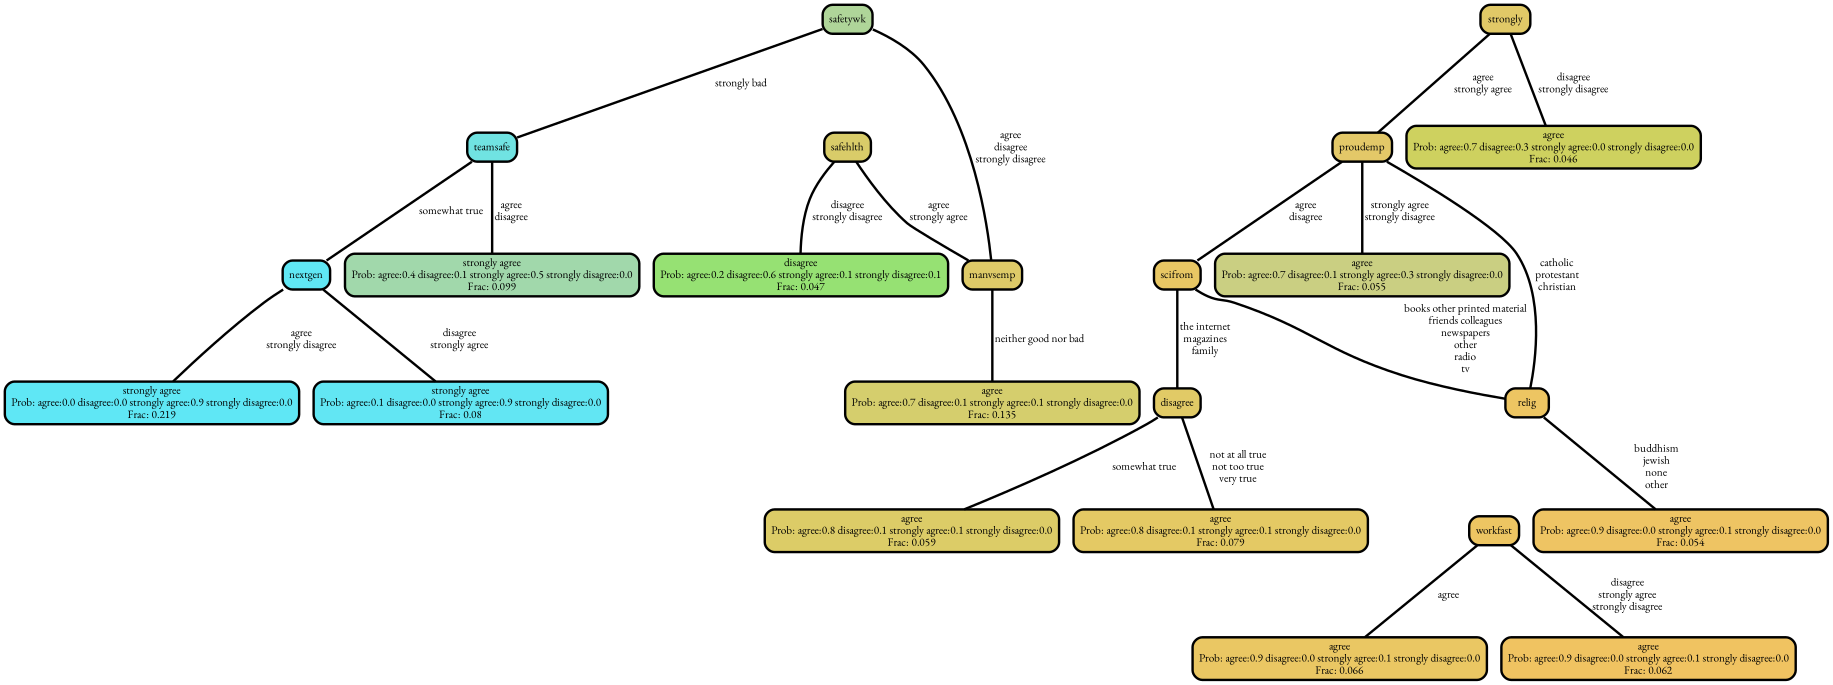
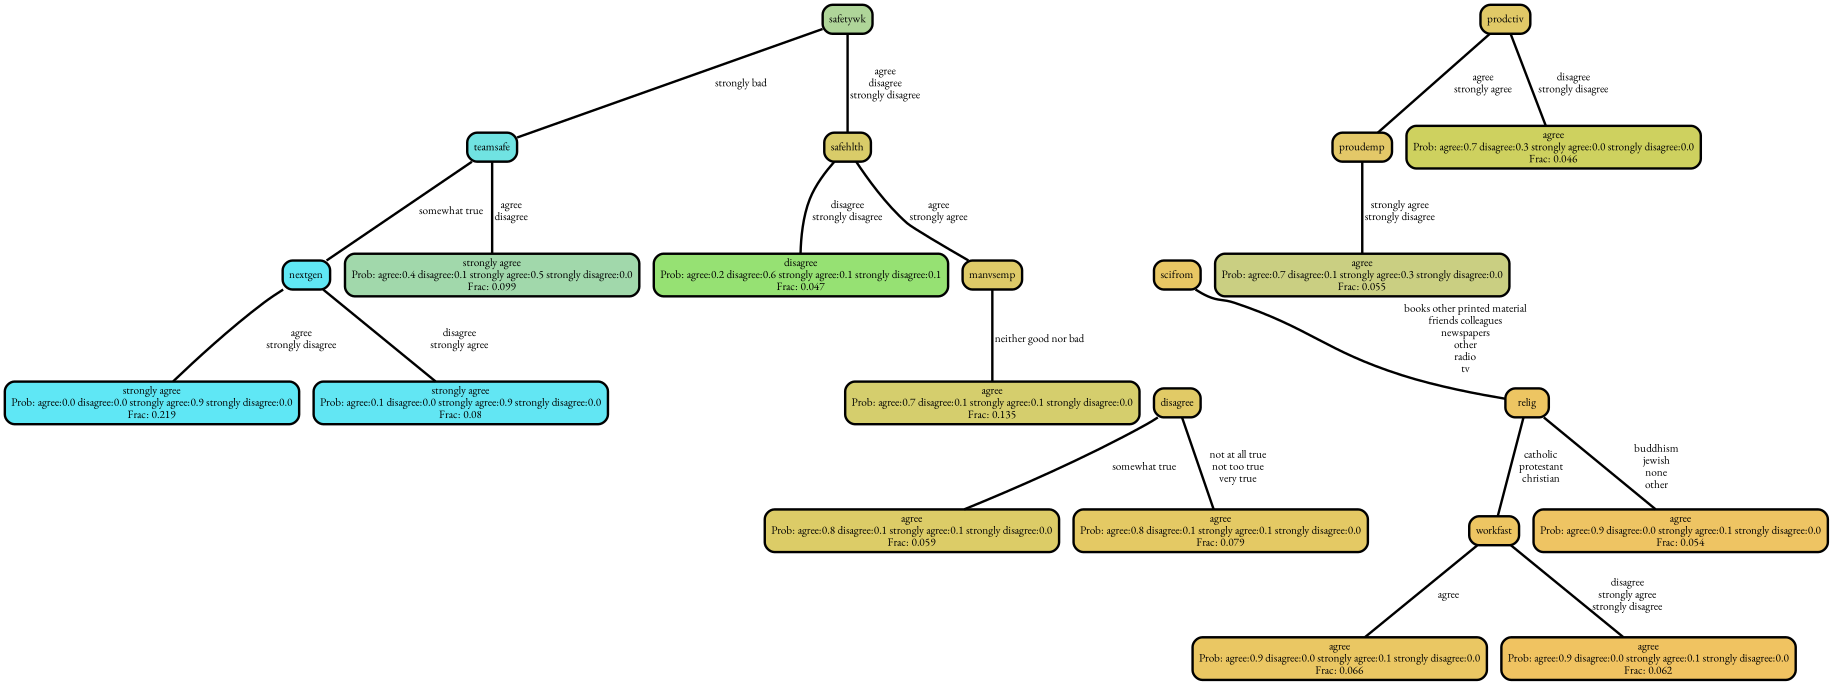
node "strongly": label "strongly" -> "prodctiv"
edge "safetywk" -- "manvsemp": now "safetywk" -- "safehlth"
edge "proudemp" -- "scifrom": removed, label "agree disagree"
edge "proudemp" -- "relig": now "workfast" -- "relig"
edge "scifrom" -- "disagree": removed, label "the internet magazines family"
